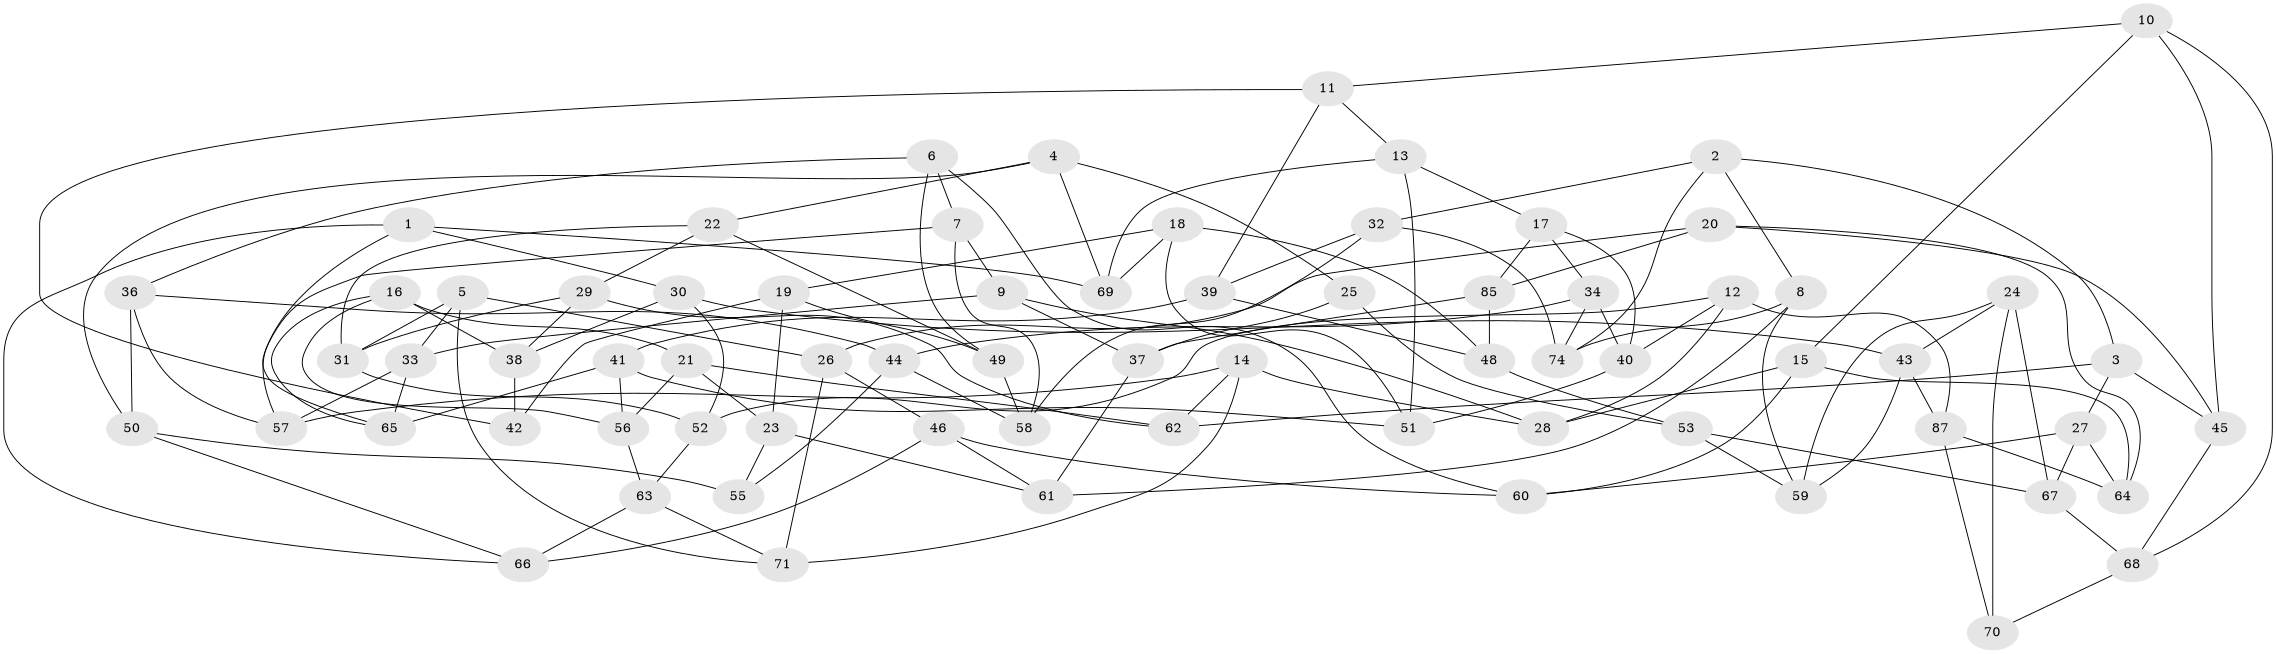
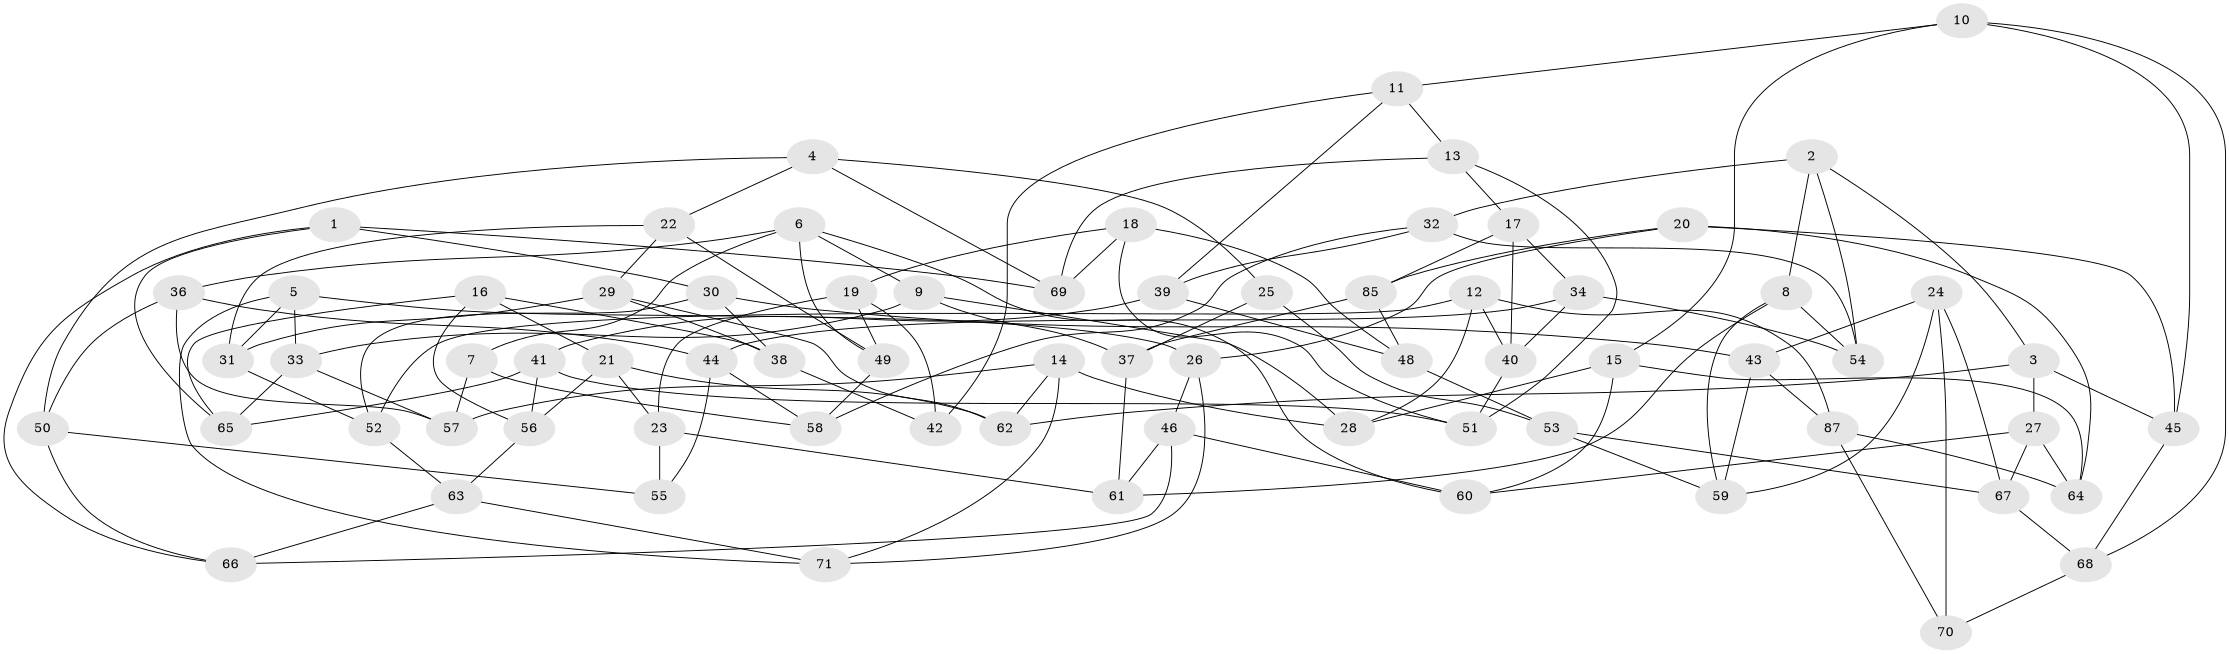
edge "7" -- "9": now "6" -- "9"
node "74": label "74" -> "54"
